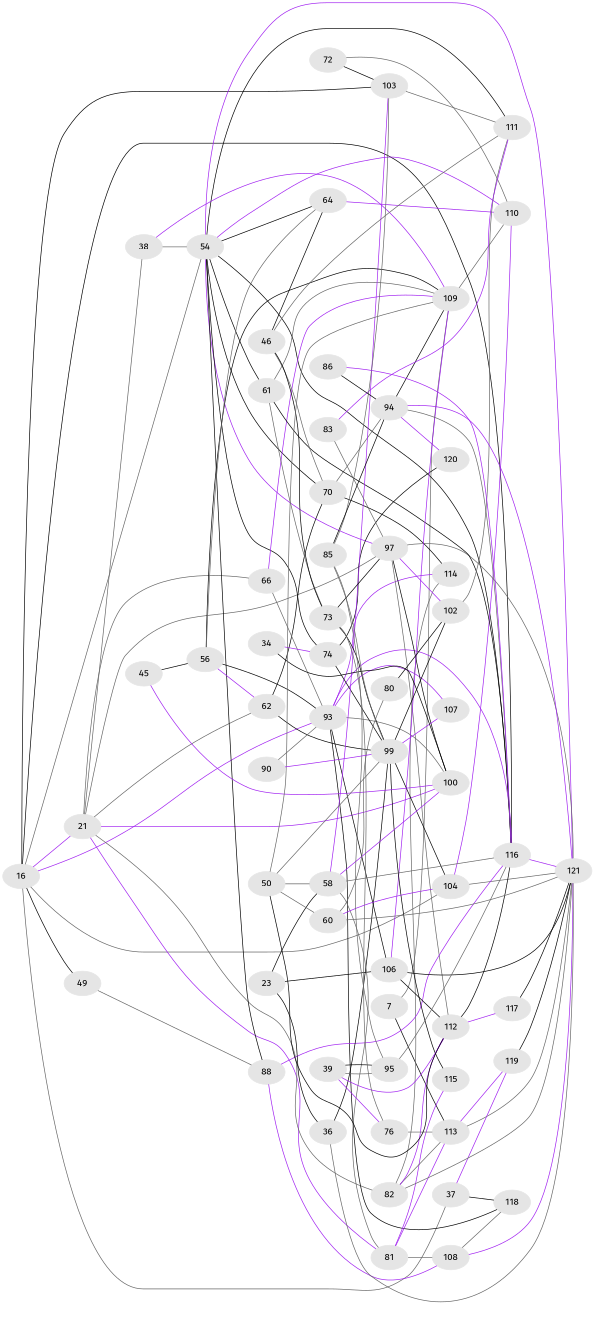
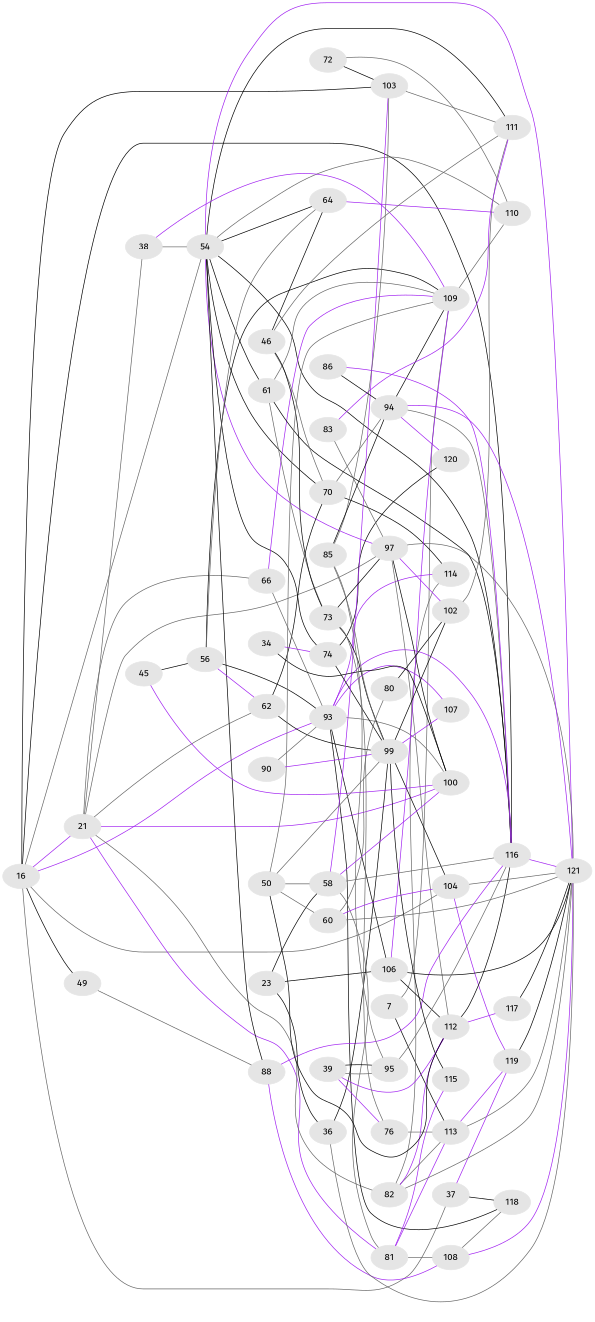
edge "110" -- "54": color purple -> gray40
edge "110" -- "104": now "119" -- "104"
